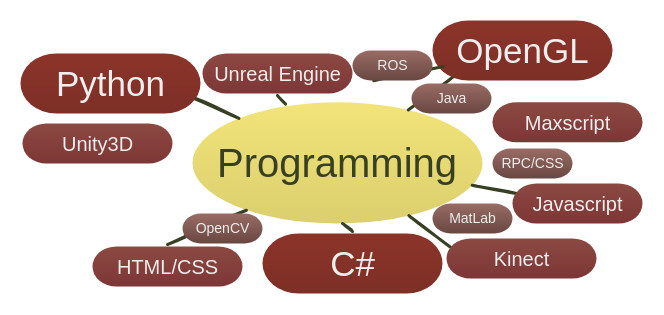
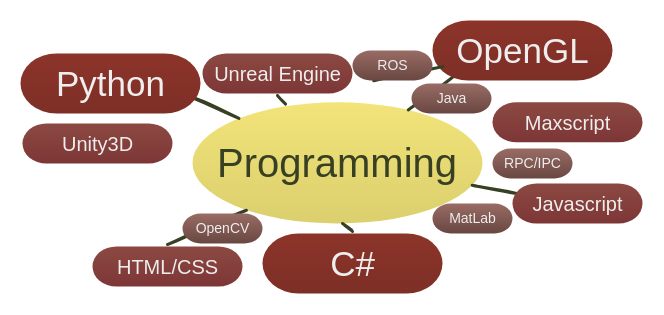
node "RPC/CSS": label "RPC/CSS" -> "RPC/IPC"
edge "Programming" -- "Kinect": removed
node "Kinect": removed
